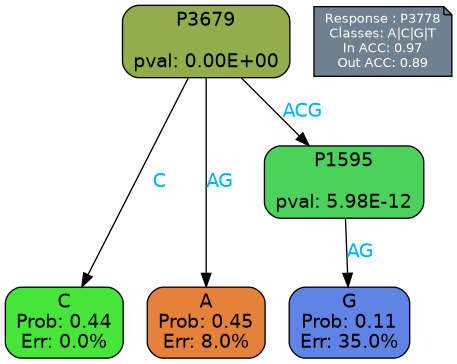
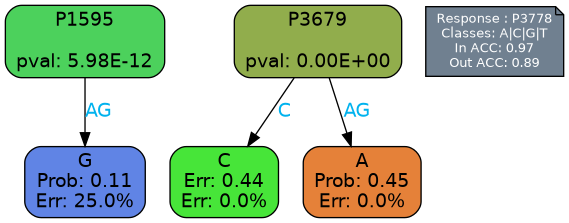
edge "P3679 pval: 0.00E+00" -> "P1595 pval: 5.98E-12": removed, label "ACG"
node "C Prob: 0.44 Err: 0.0%": label "C Prob: 0.44 Err: 0.0%" -> "C Err: 0.44 Err: 0.0%"
node "A Prob: 0.45 Err: 8.0%": label "A Prob: 0.45 Err: 8.0%" -> "A Prob: 0.45 Err: 0.0%"
node "G Prob: 0.11 Err: 35.0%": label "G Prob: 0.11 Err: 35.0%" -> "G Prob: 0.11 Err: 25.0%"
